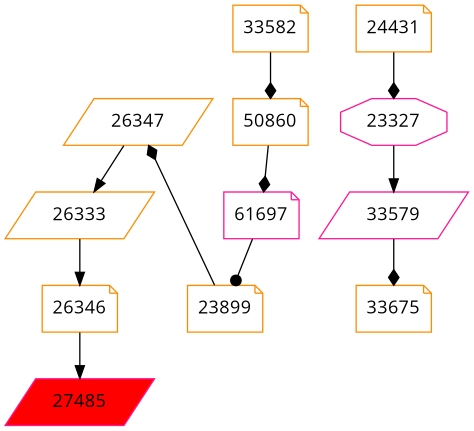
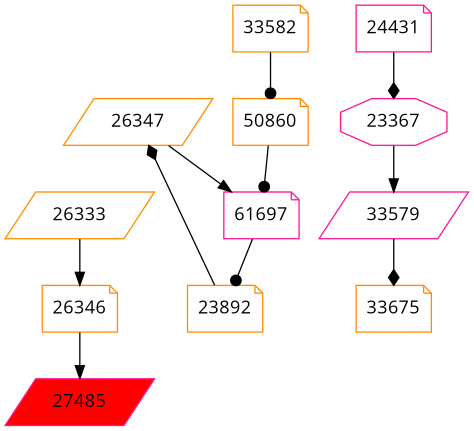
node "24431": color darkorange -> deeppink
edge "33582" -> "50860": arrowhead diamond -> dot
node "23327": label "23327" -> "23367"
edge "26347" -> "26333": now "26347" -> "61697"
edge "50860" -> "61697": arrowhead diamond -> dot
node "23899": label "23899" -> "23892"
